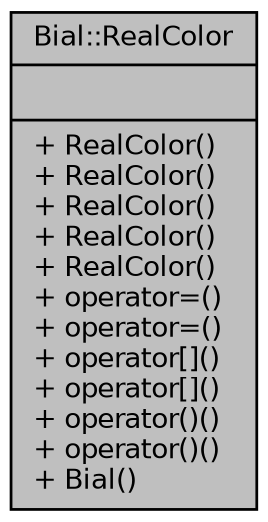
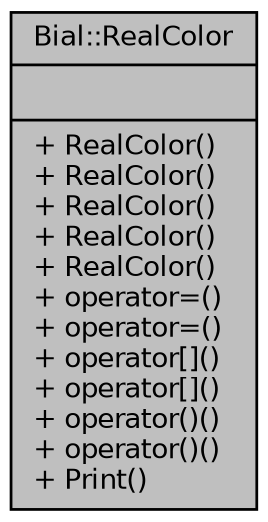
node "Bial::RealColor": text "+ Bial()" -> "+ Print()"
